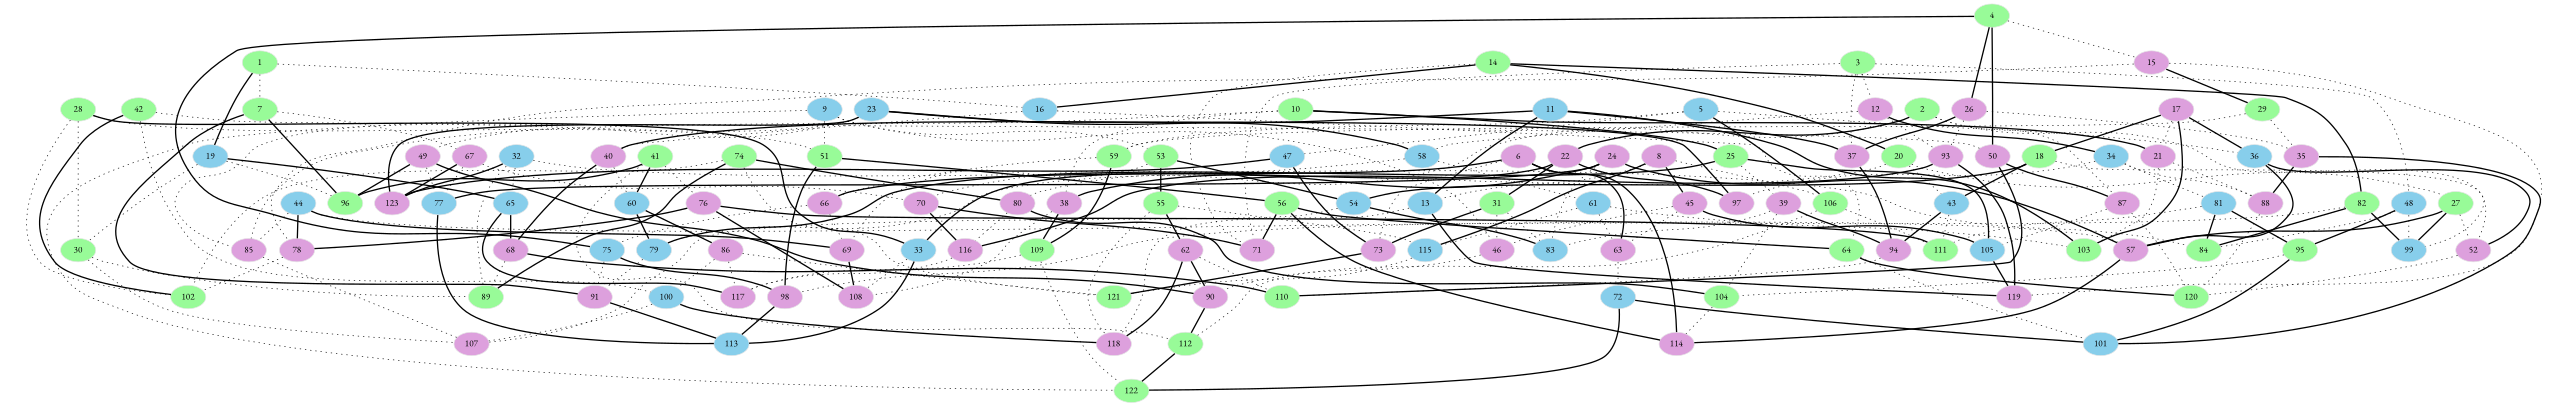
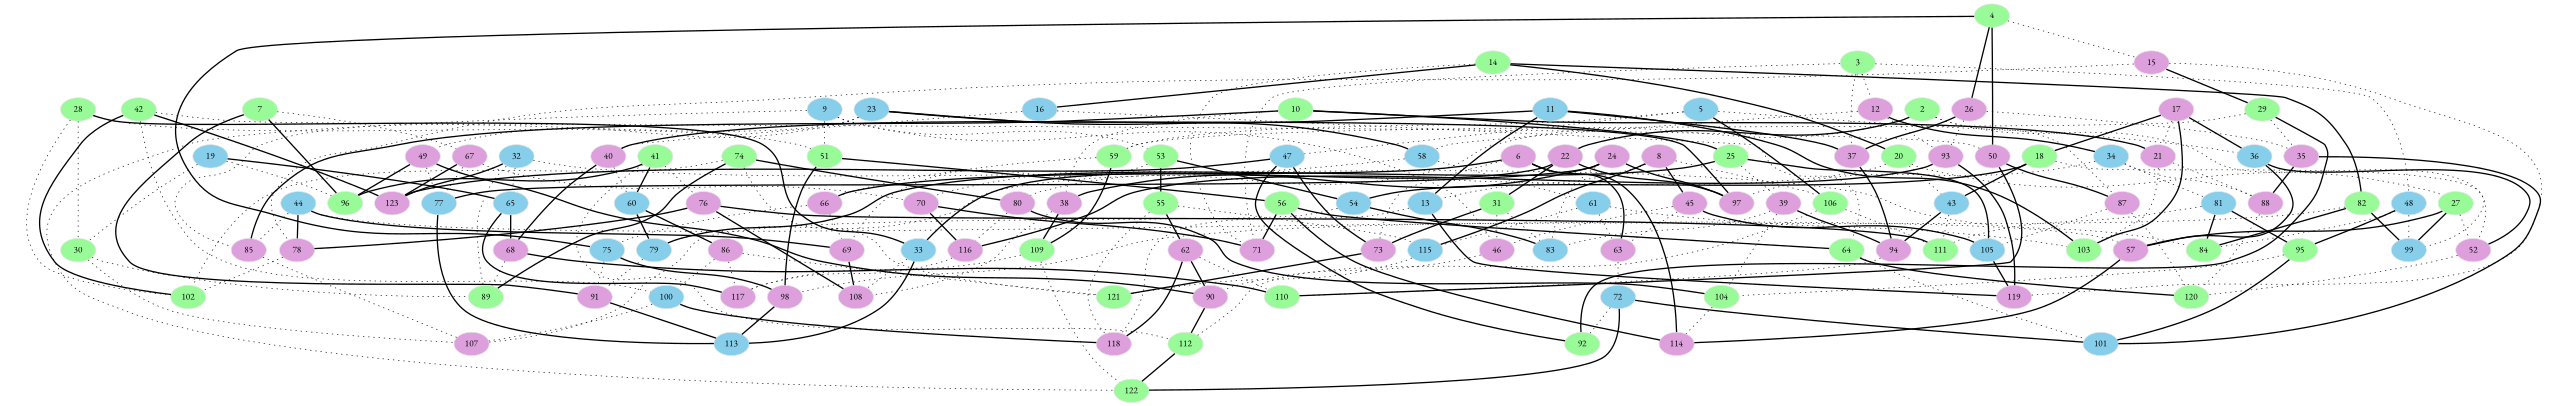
node "1": removed
edge "23" -- "123": now "42" -- "123"
edge "10" -- "85": style dotted -> bold
edge "24" -- "57": now "24" -- "97"
node "92": added
